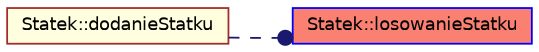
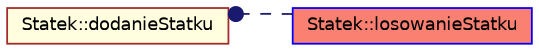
edge "Statek::dodanieStatku" -> "Statek::losowanieStatku": reversed
